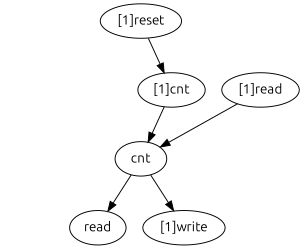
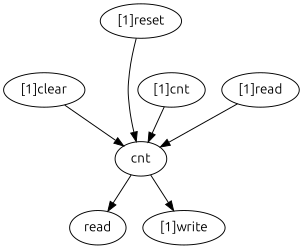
edge "[1]reset" -> "[1]cnt": now "[1]reset" -> "cnt"
node "[1]clear": added
